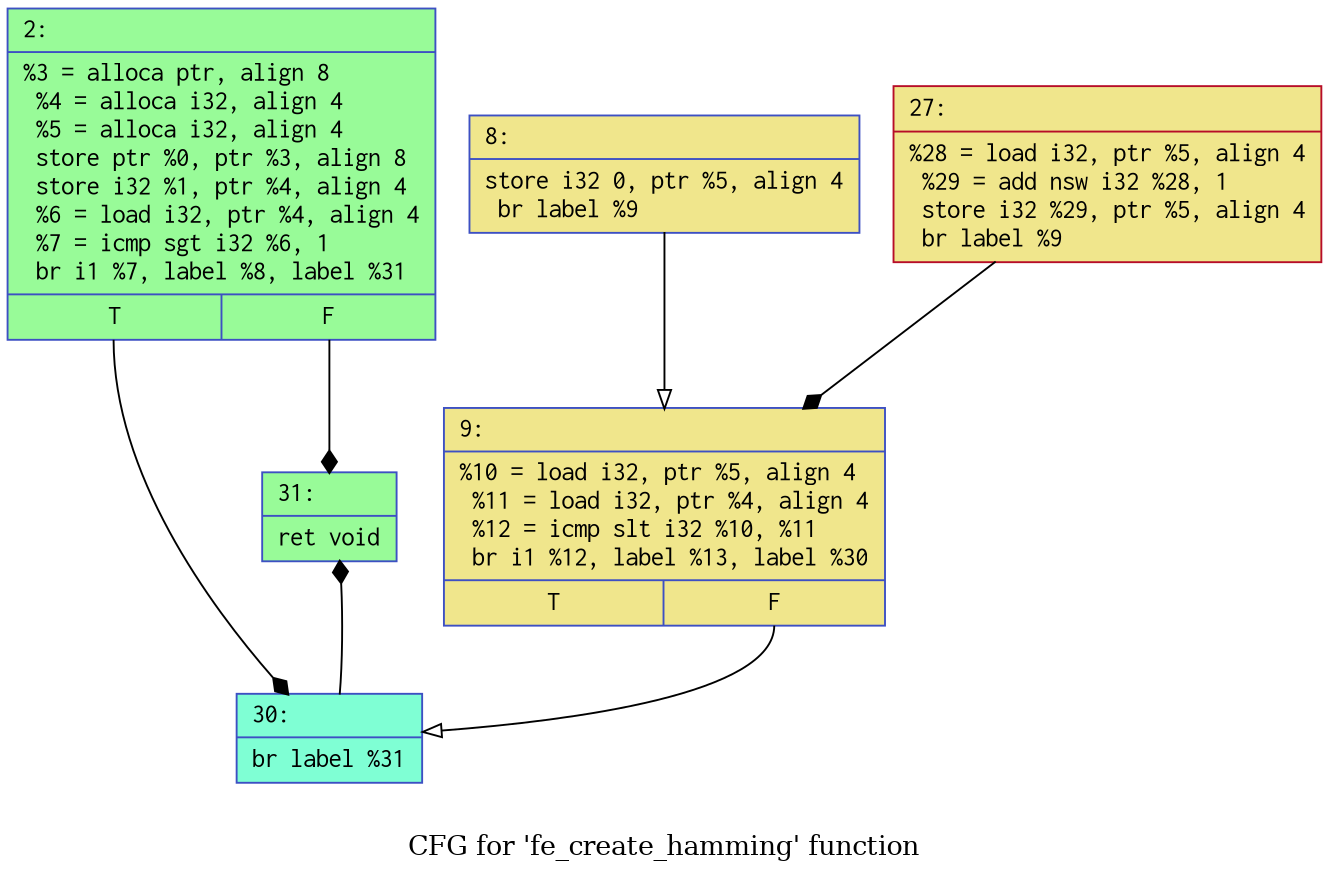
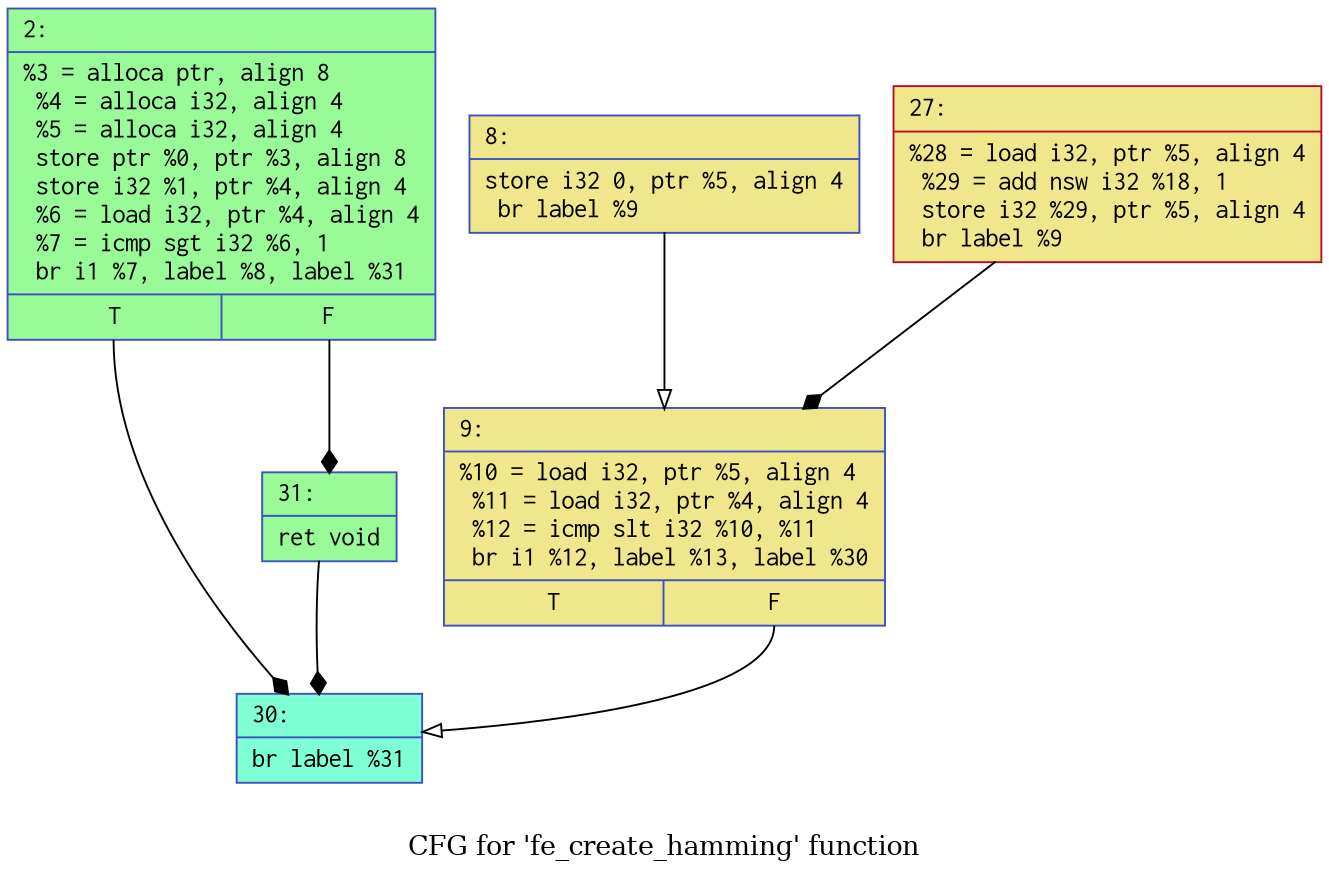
node "27:": text "%29 = add nsw i32 %28, 1" -> "%29 = add nsw i32 %18, 1"
edge "30:" -> "31:": reversed
